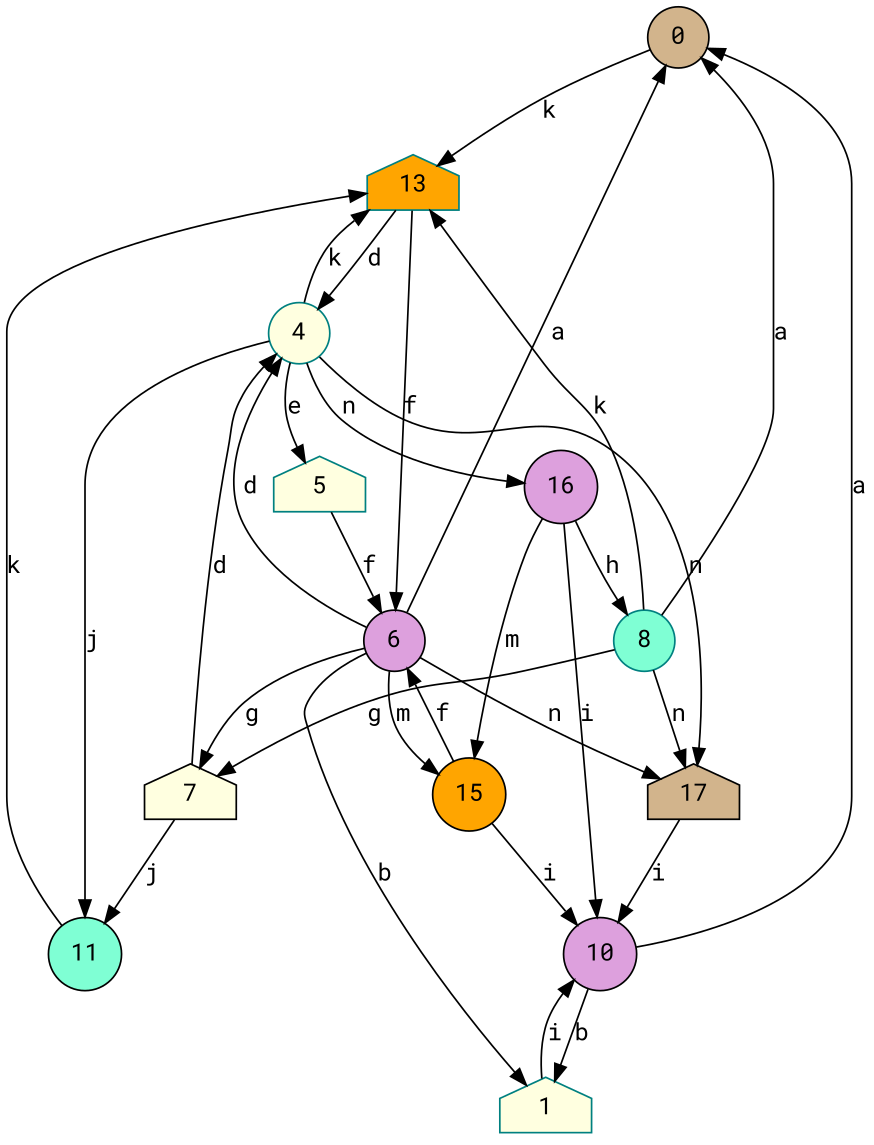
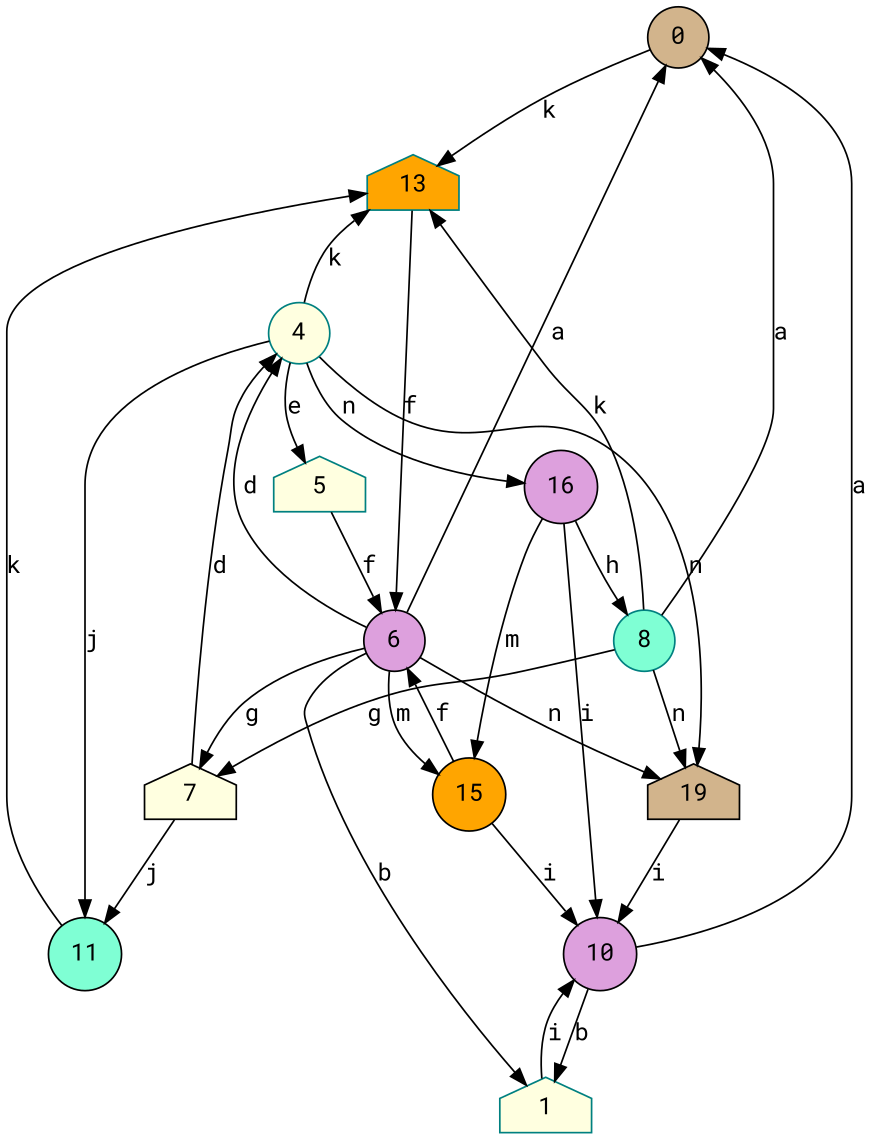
edge "13" -> "4": removed, label "d"
node "17": label "17" -> "19"
